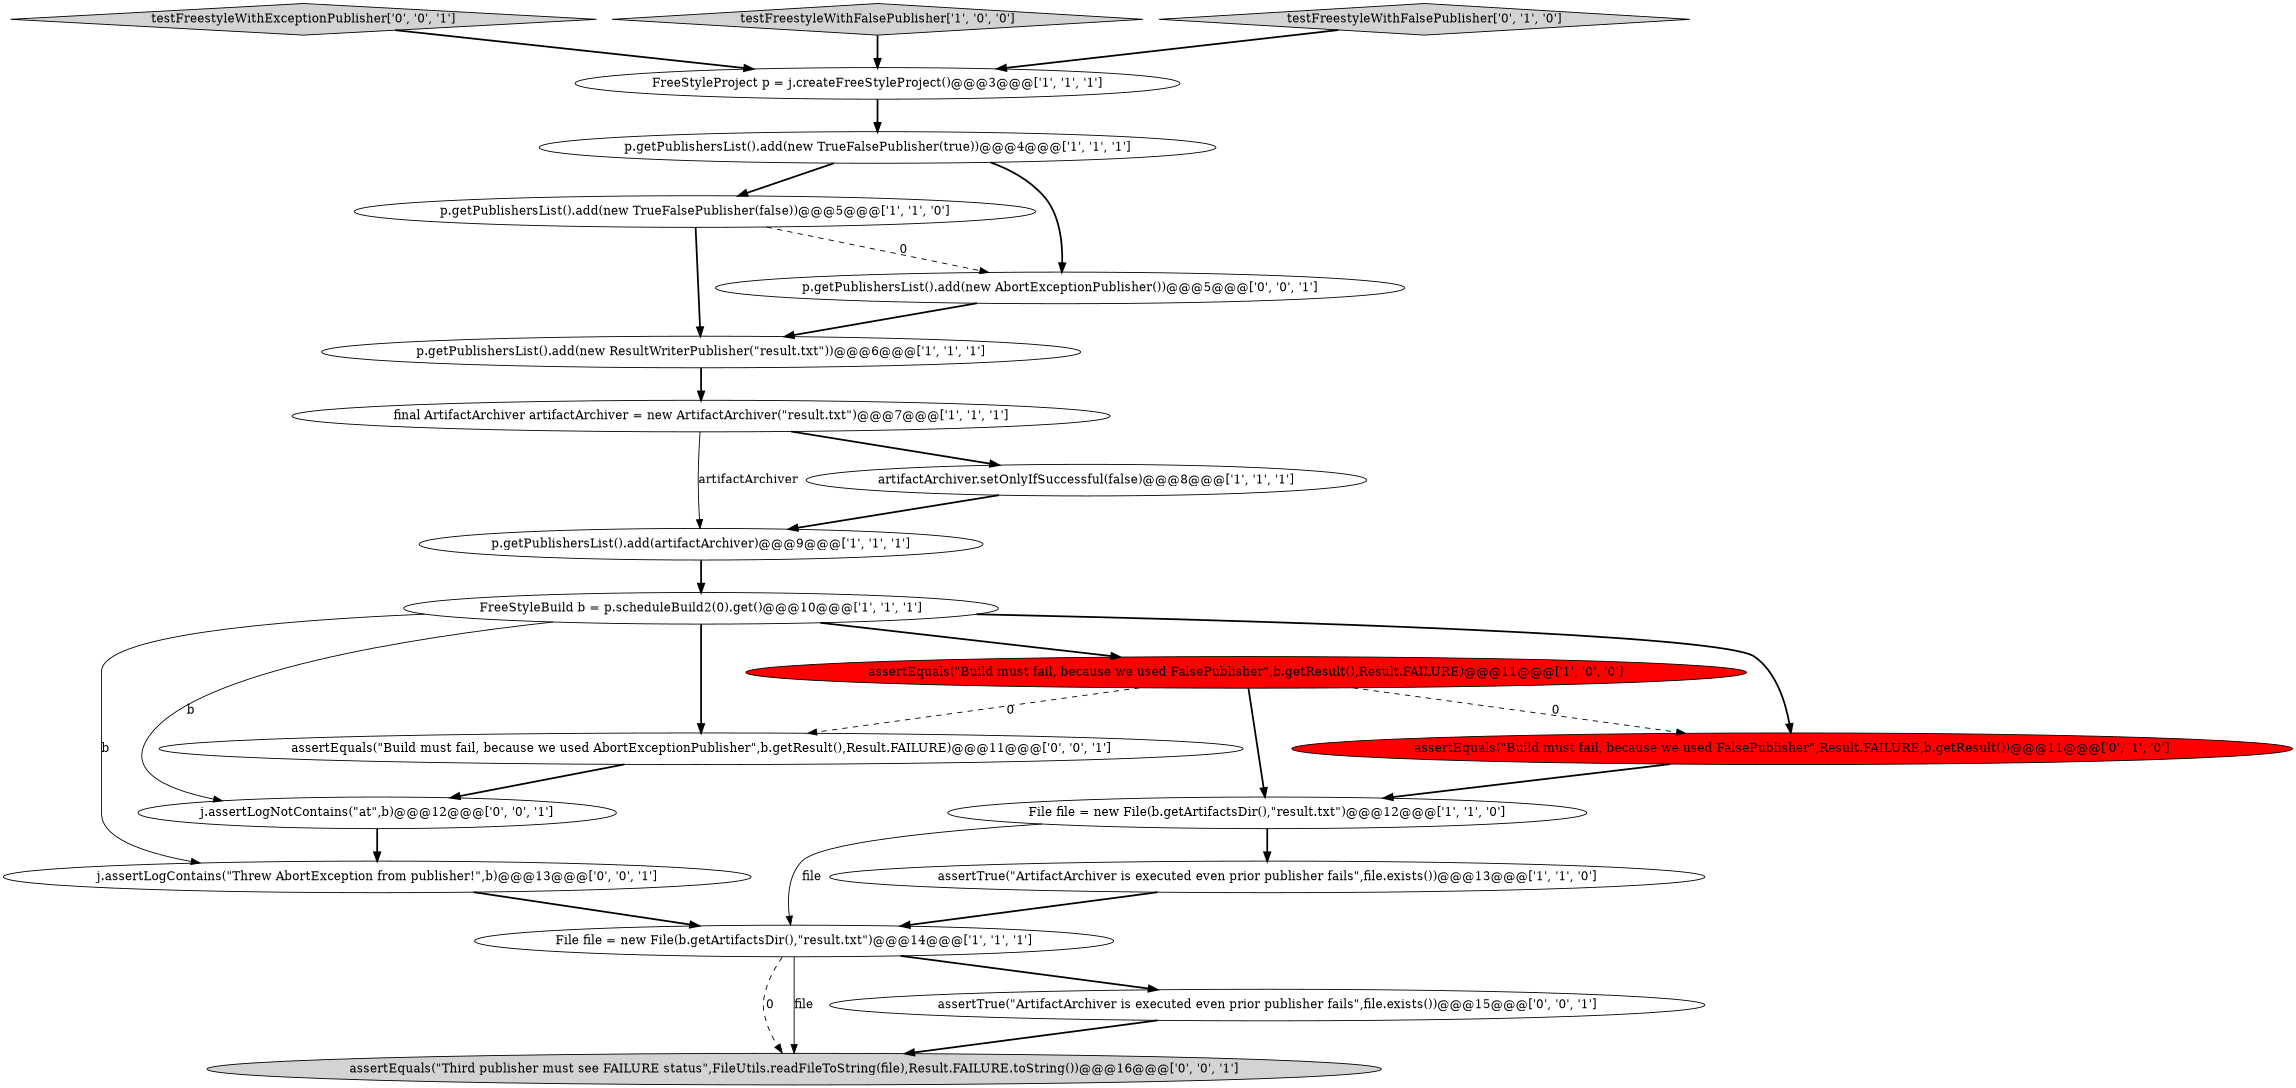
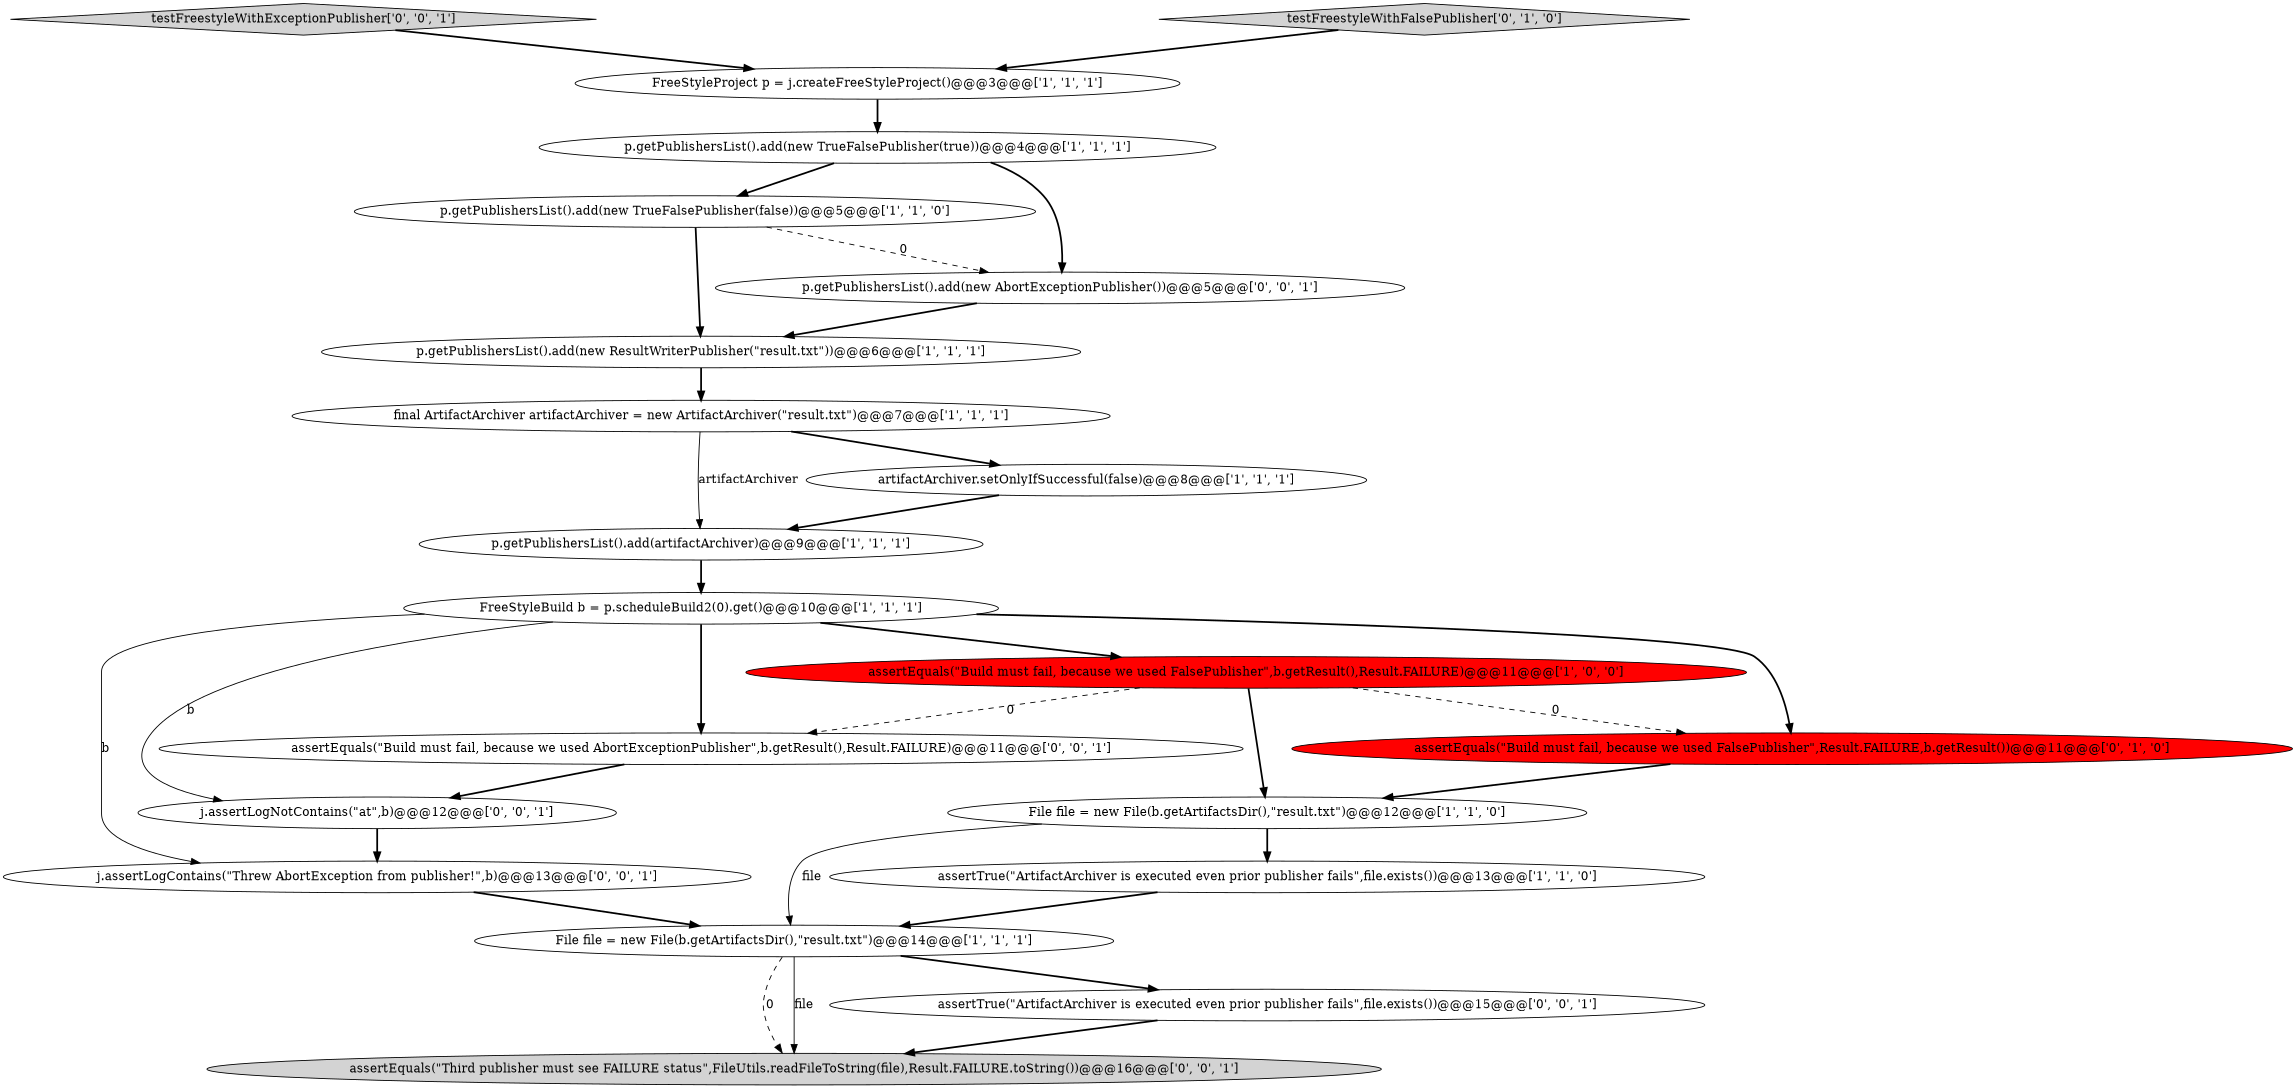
node "testFreestyleWithFalsePublisher['1', '0', '0']": removed
